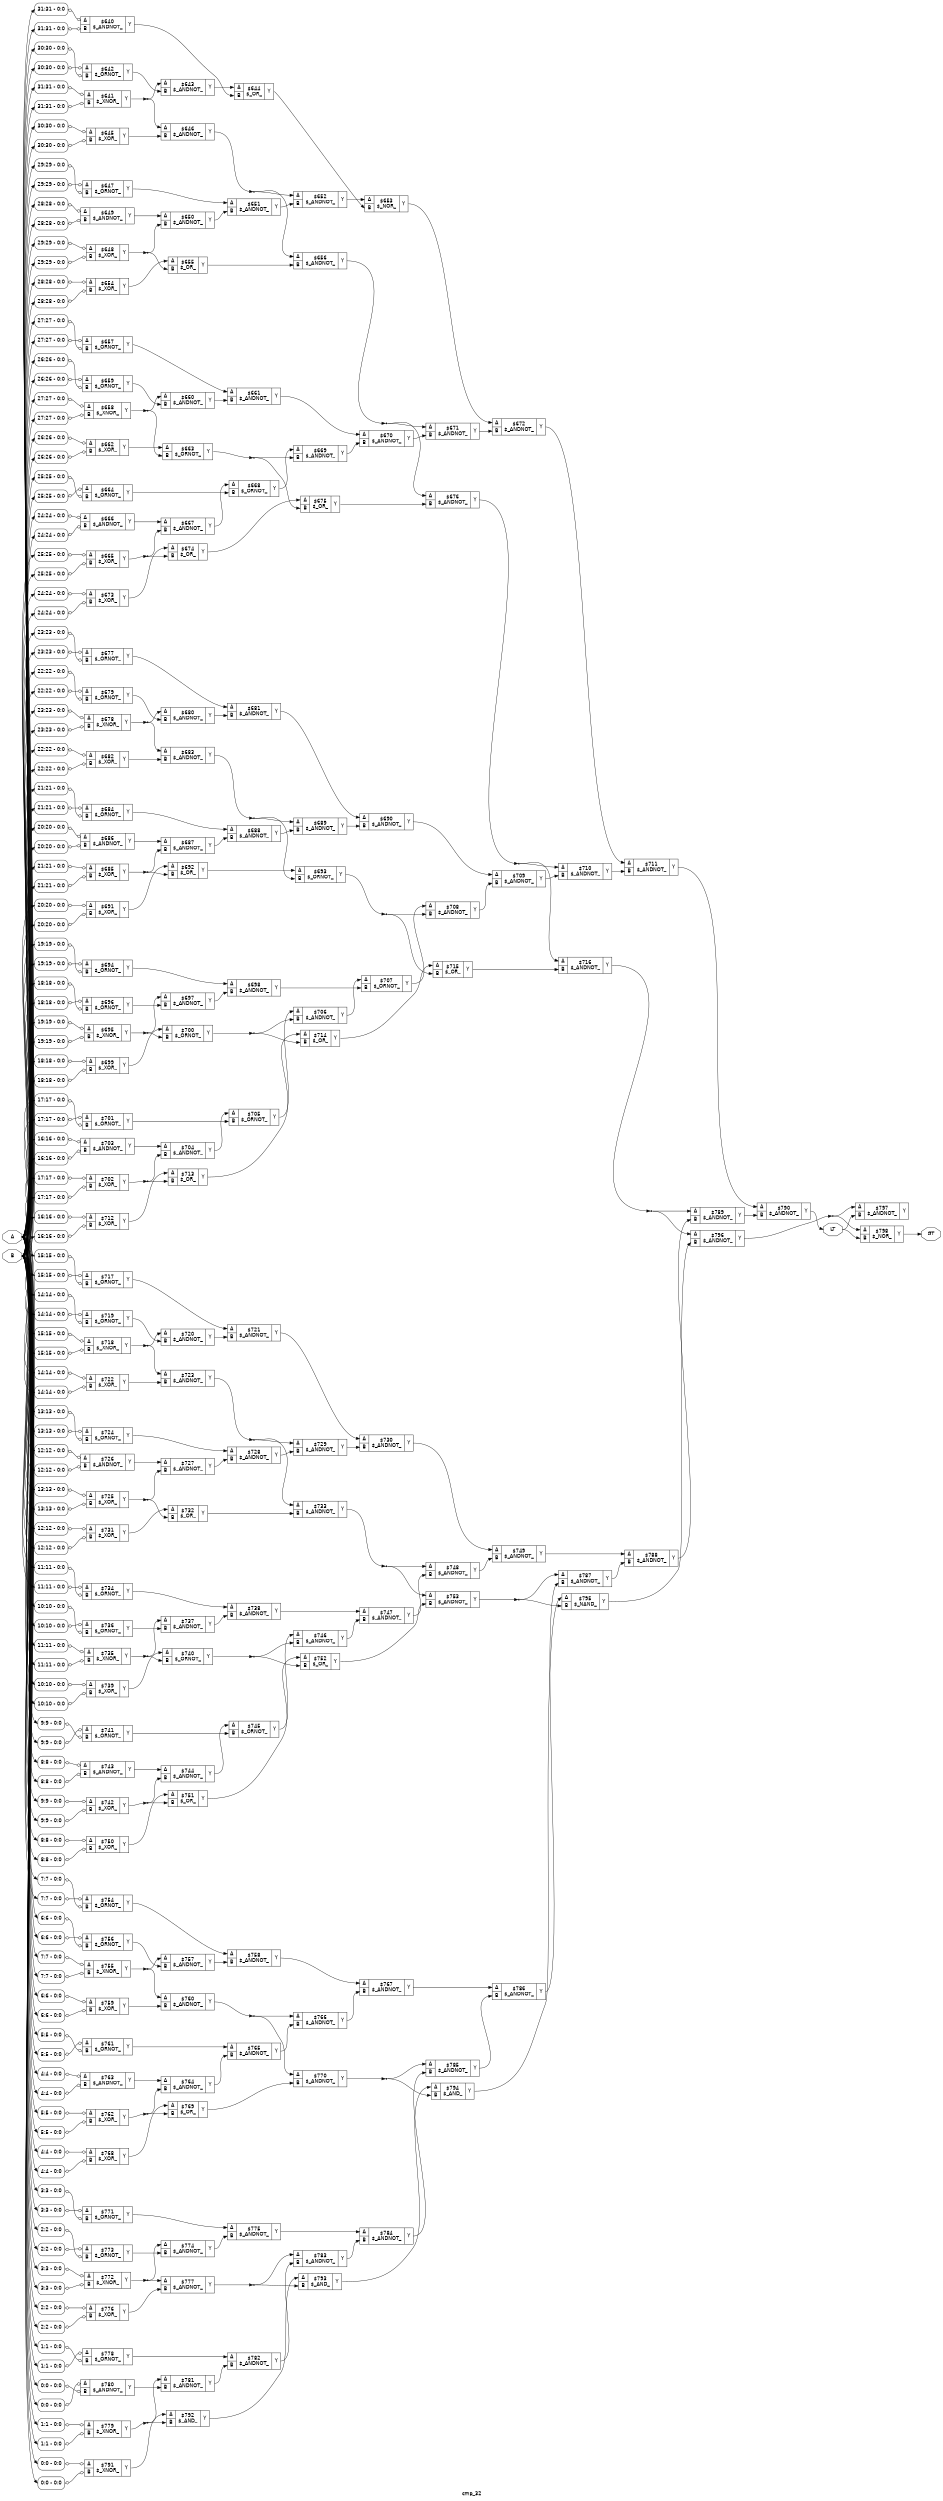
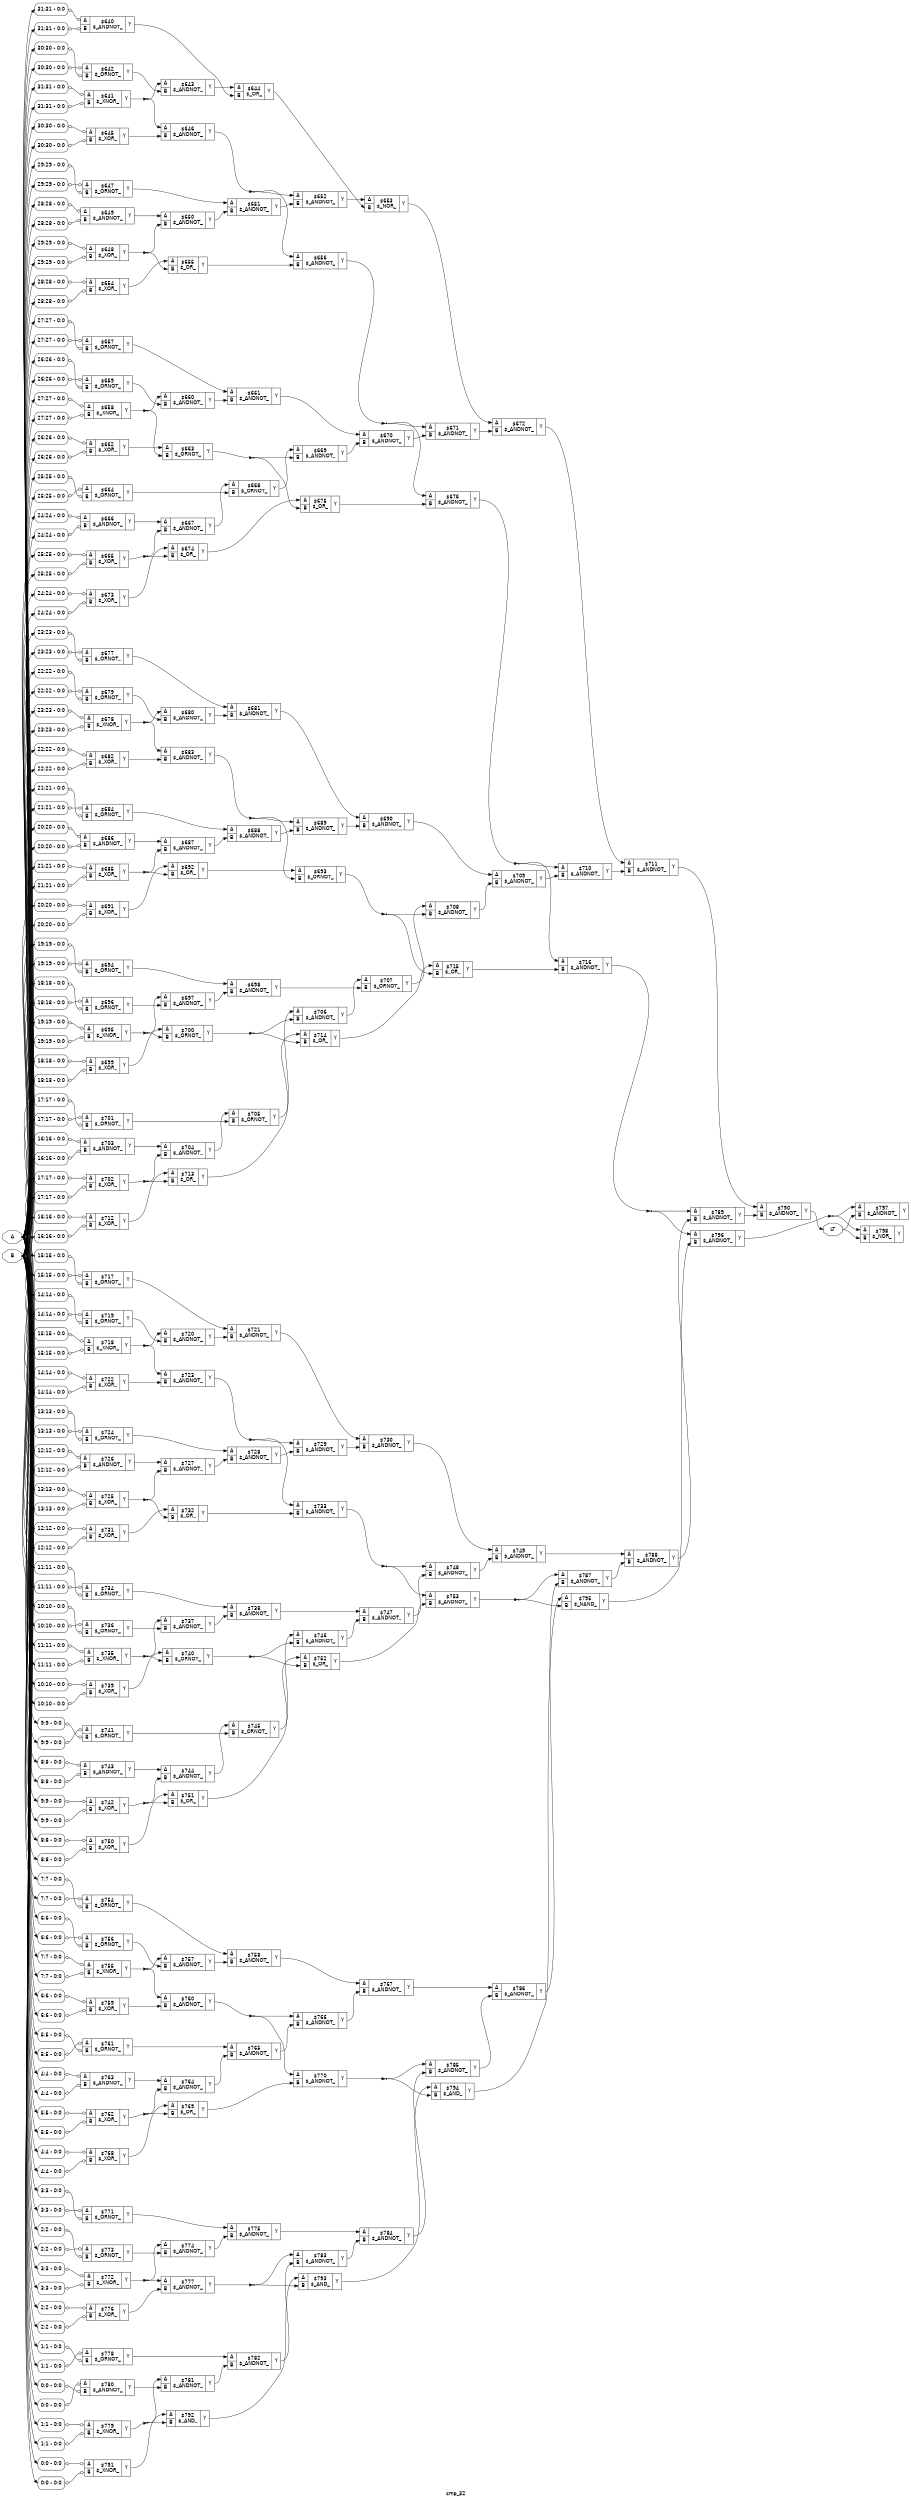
node "GT": removed
